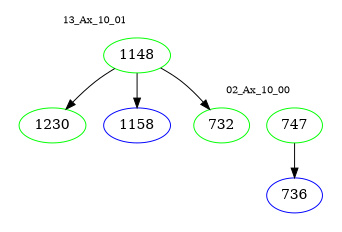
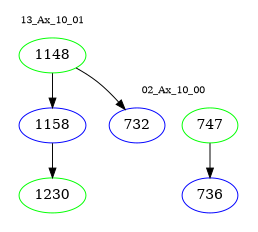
edge "1148" -> "1230": now "1158" -> "1230"
node "732": color green -> blue
